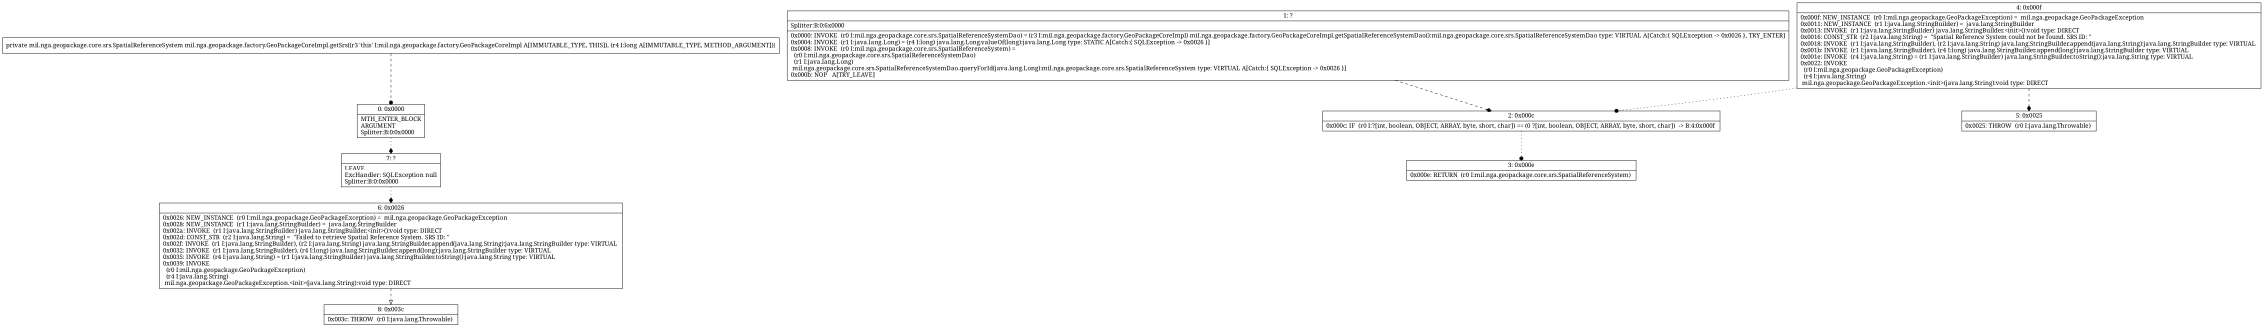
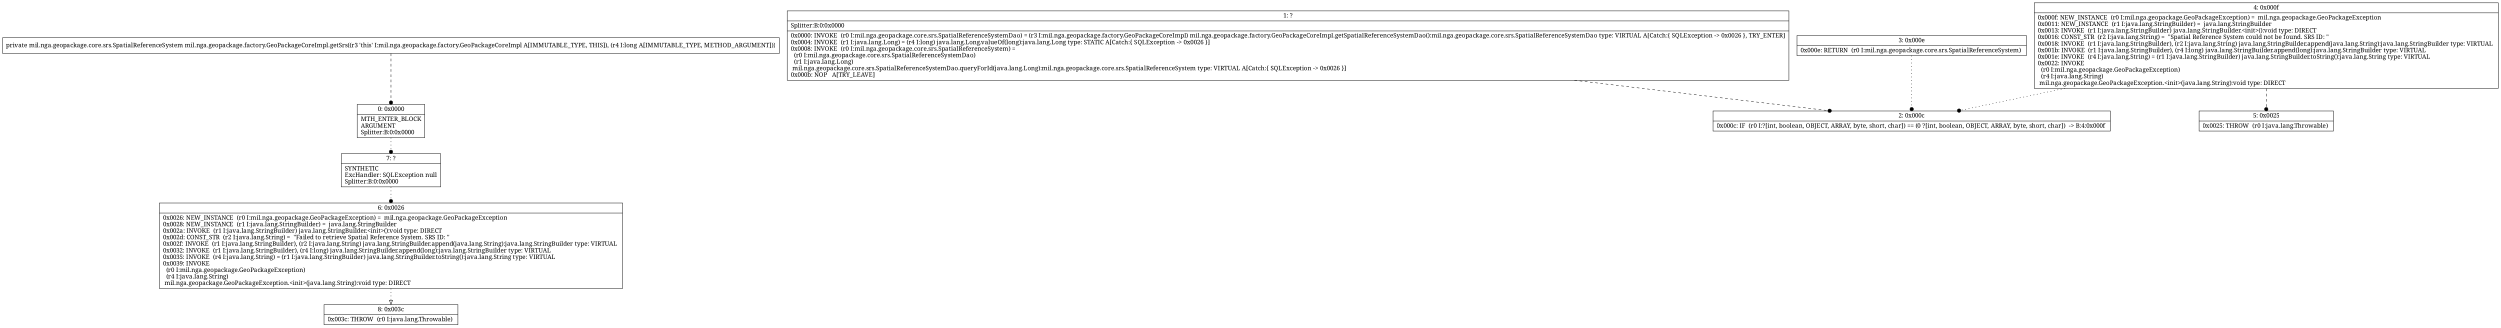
node "1: ?": text "Splitter:B:0:6x0000" -> "Splitter:B:0:0x0000"
edge "1: ?" -> "2: 0x000c": arrowhead diamond -> dot
edge "4: 0x000f" -> "5: 0x0025": arrowhead diamond -> dot
edge "0: 0x0000" -> "7: ?": arrowhead diamond -> dot
edge "2: 0x000c" -> "3: 0x000e": reversed
node "7: ?": text "LEAVE" -> "SYNTHETIC"
edge "7: ?" -> "6: 0x0026": arrowhead diamond -> dot
edge "6: 0x0026" -> "8: 0x003c": style dashed -> dotted
